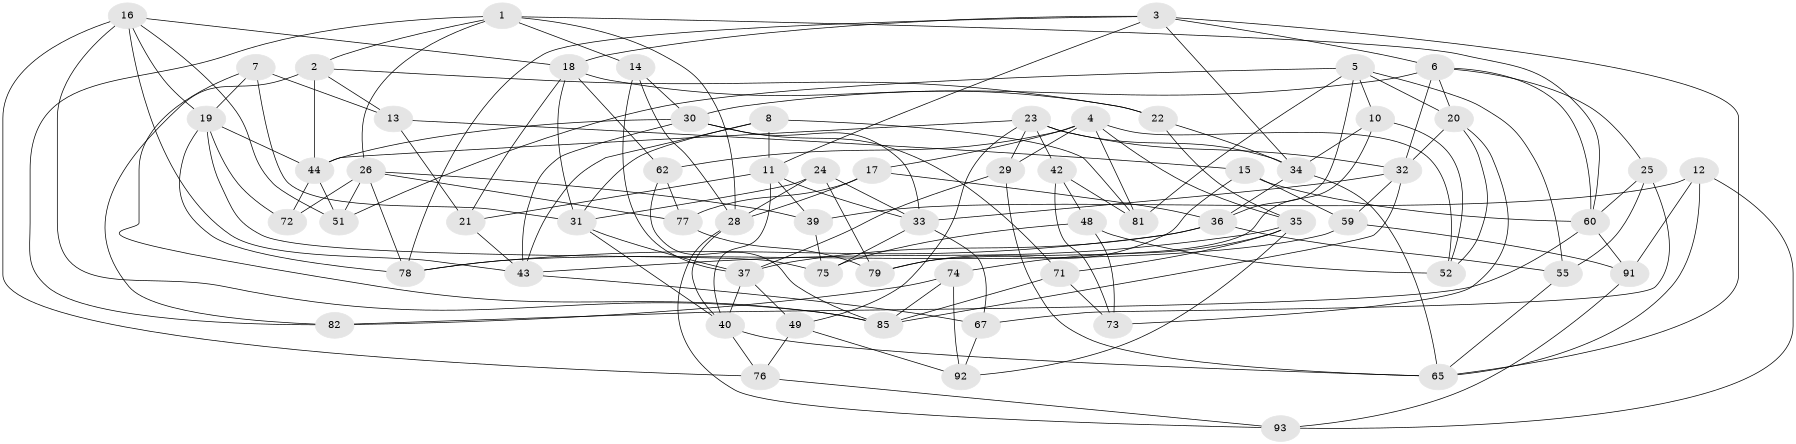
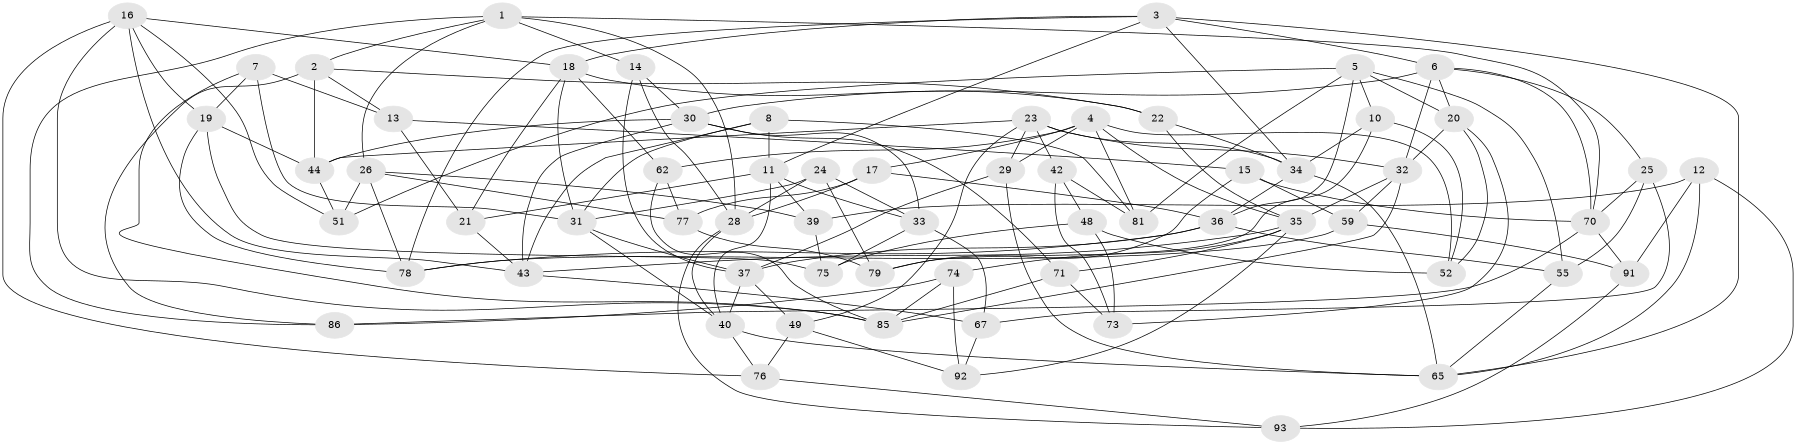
edge "32" -- "33": now "32" -- "35"
node "72": removed
node "60": label "60" -> "70"
node "82": label "82" -> "86"
